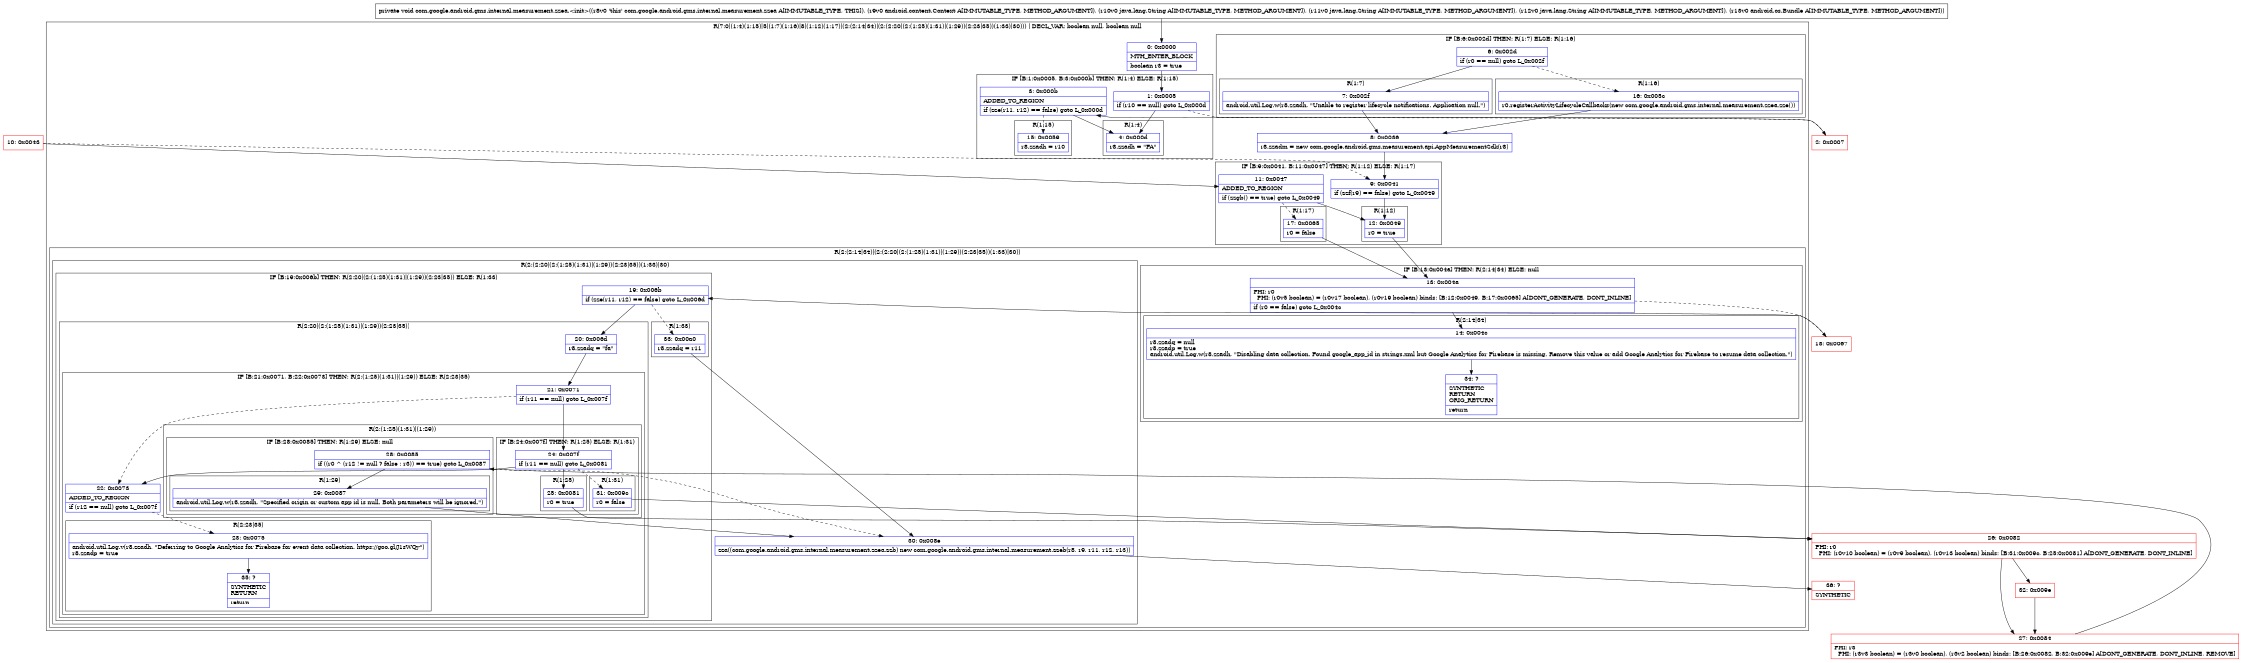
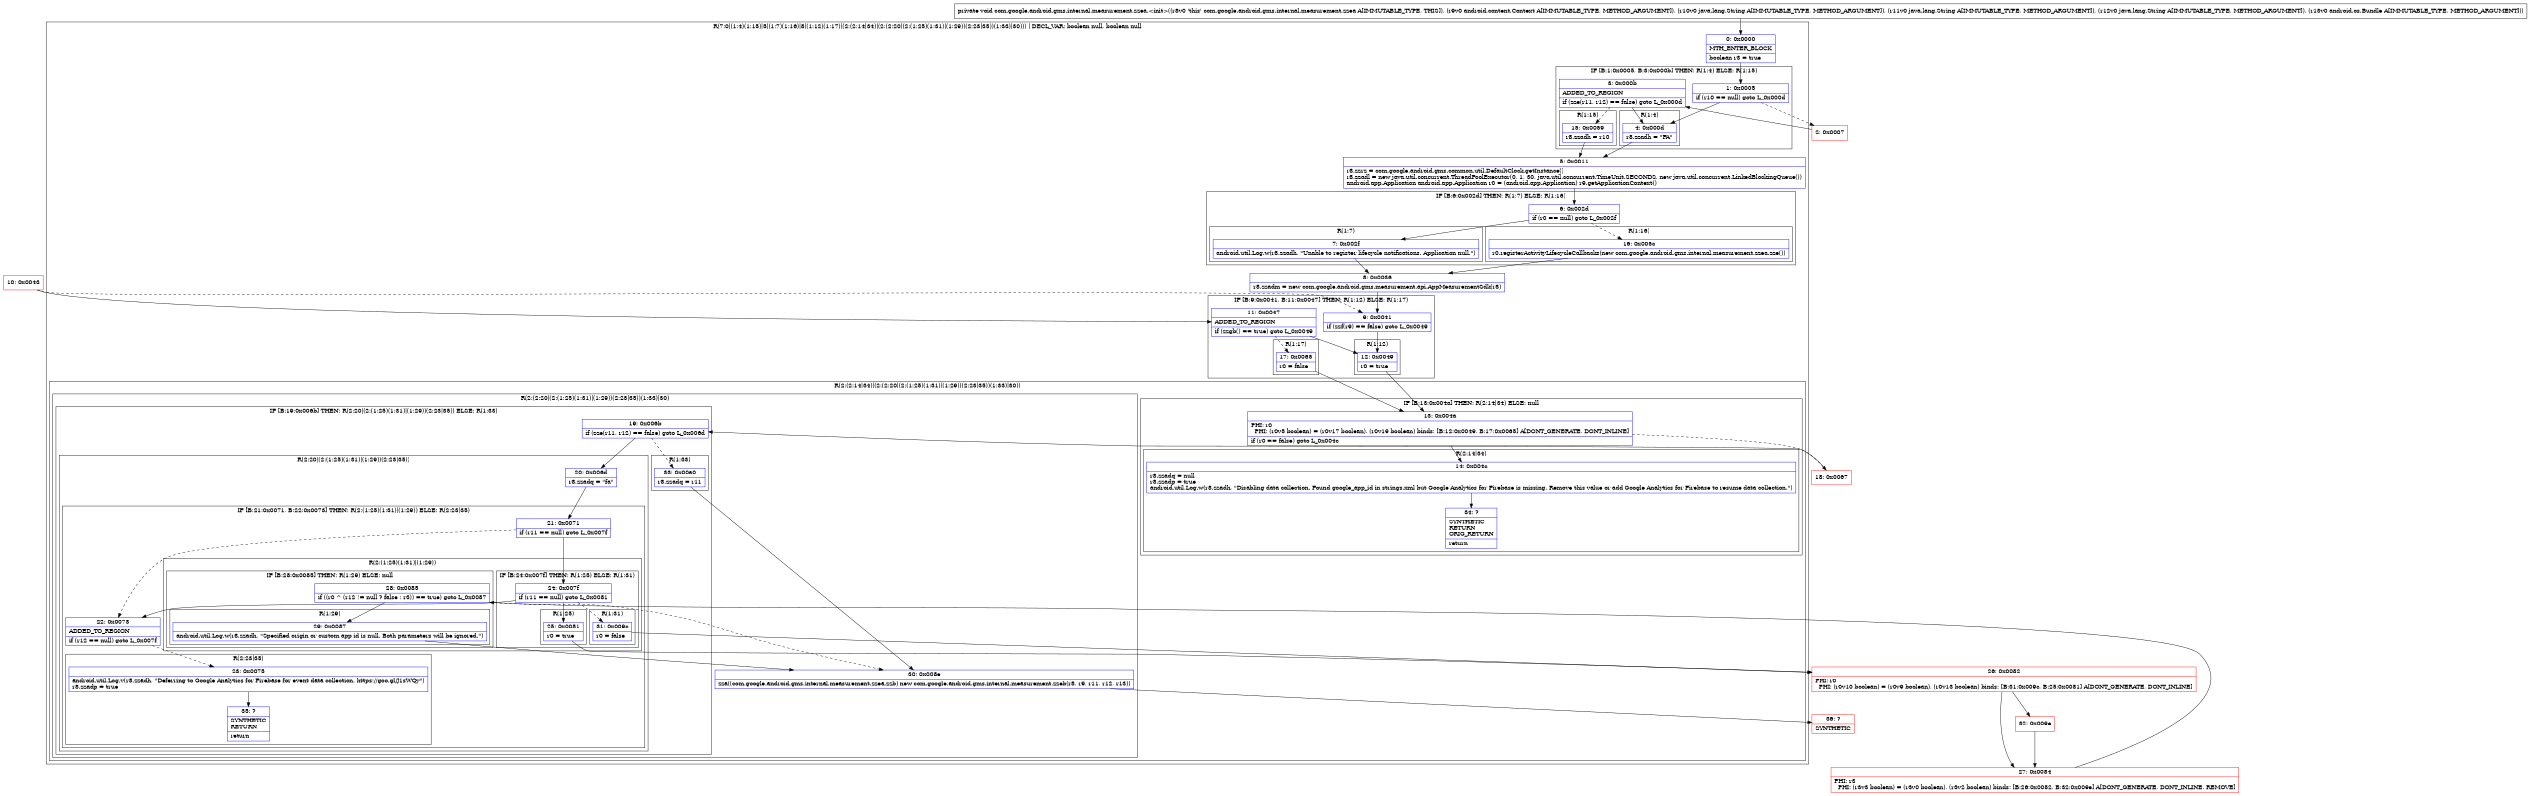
node "5: 0x0011": added
